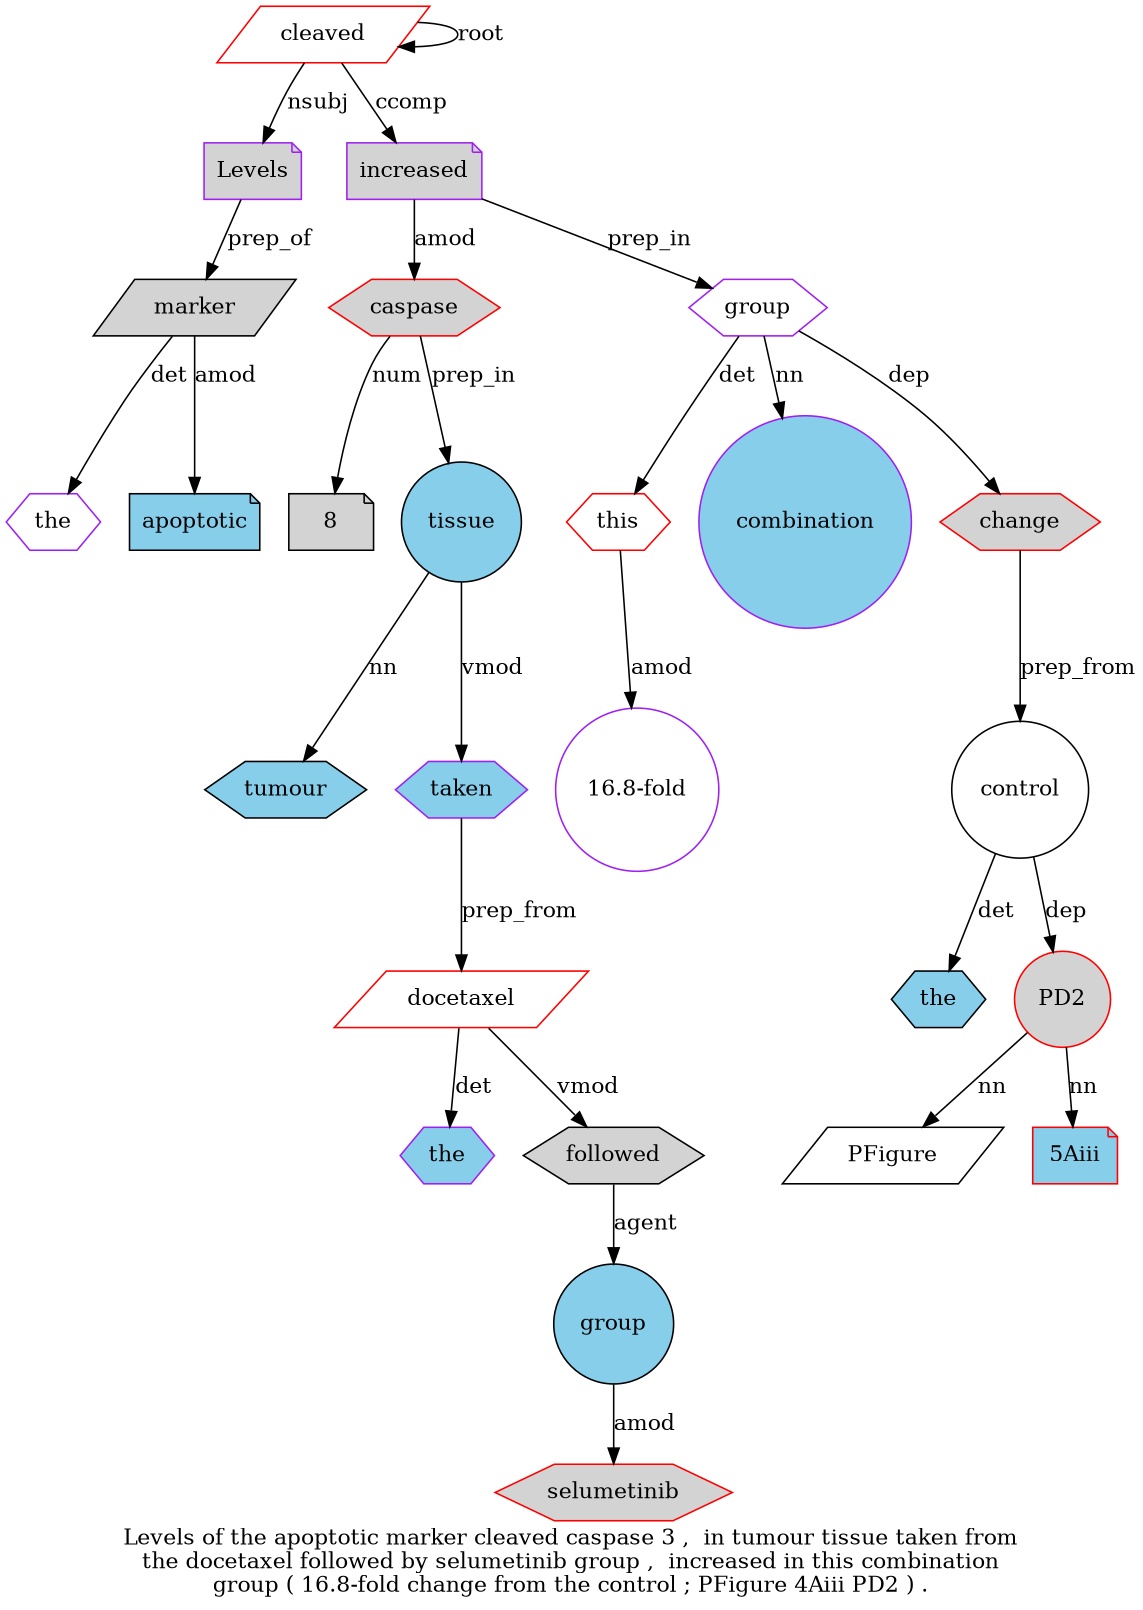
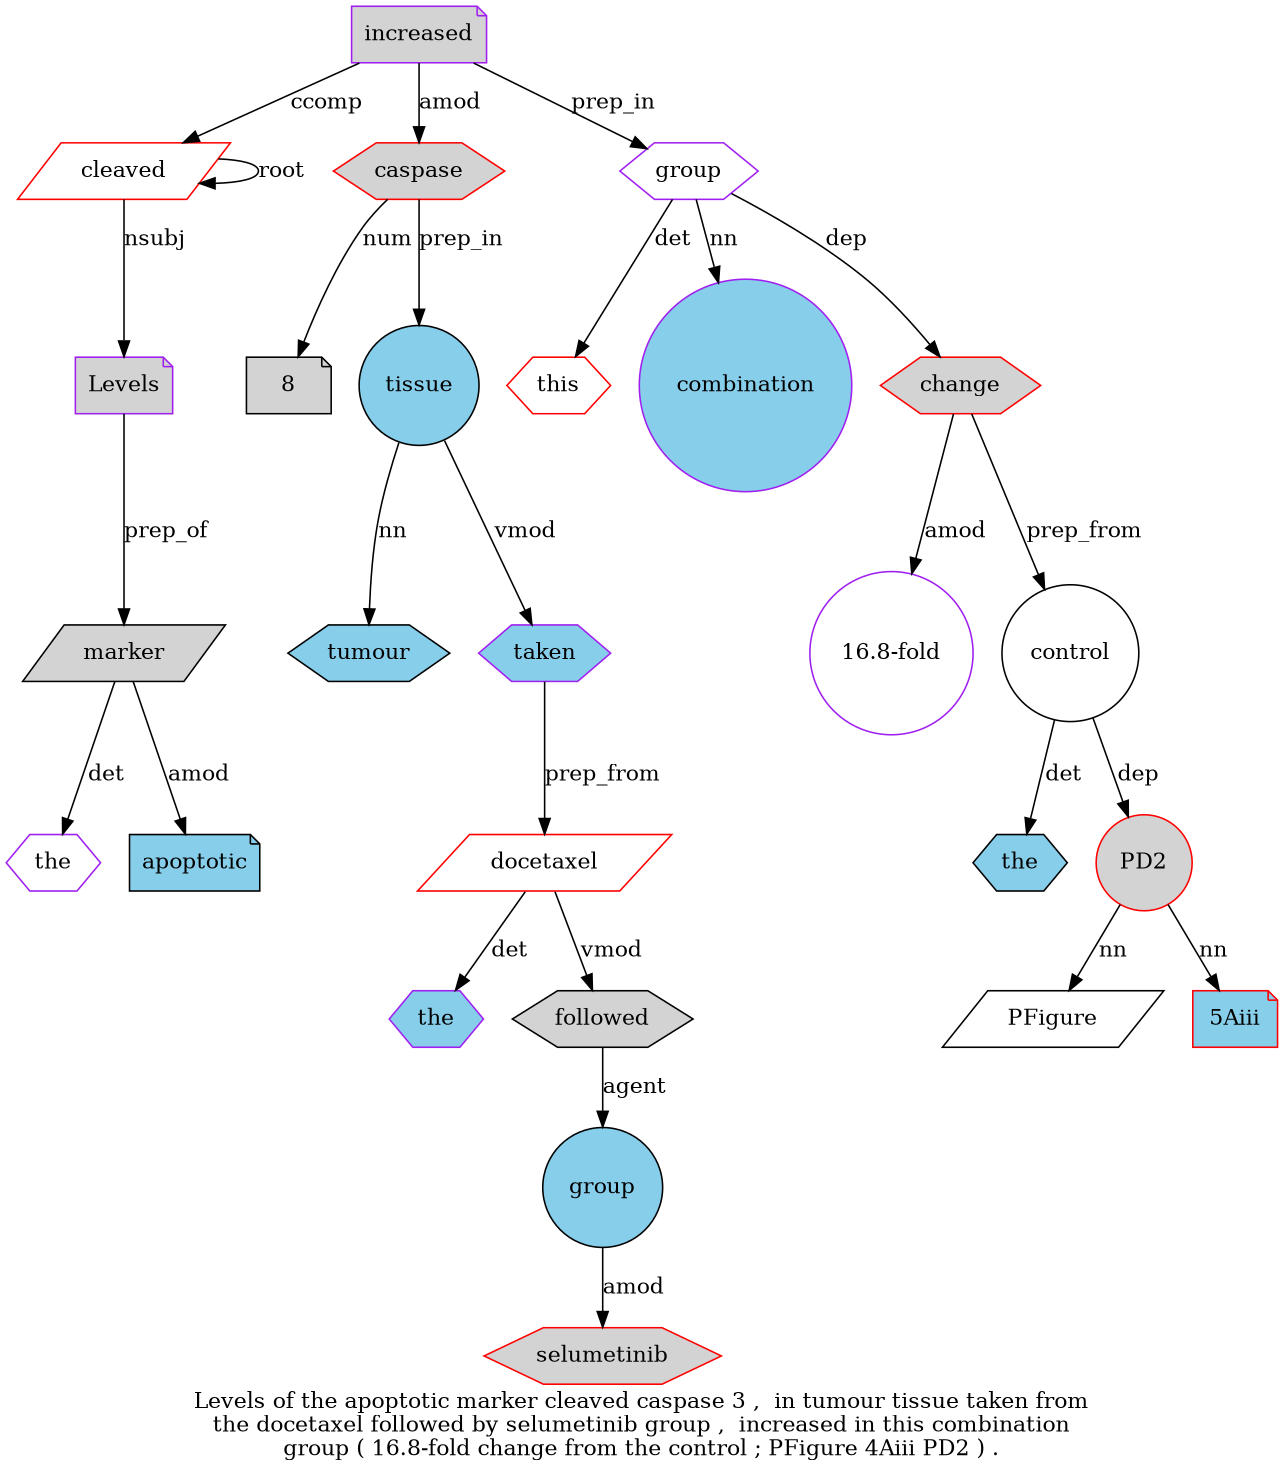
edge "cleaved" -> "increased": reversed
edge "this" -> "16.8-fold": now "change" -> "16.8-fold"
